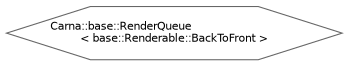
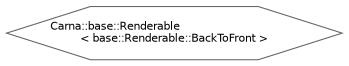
node "Carna::base::RenderQueue < base::Renderable::BackToFront >": label "Carna::base::RenderQueue < base::Renderable::BackToFront >" -> "Carna::base::Renderable < base::Renderable::BackToFront >"
